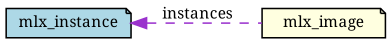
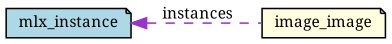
node "mlx_image": label "mlx_image" -> "image_image"
